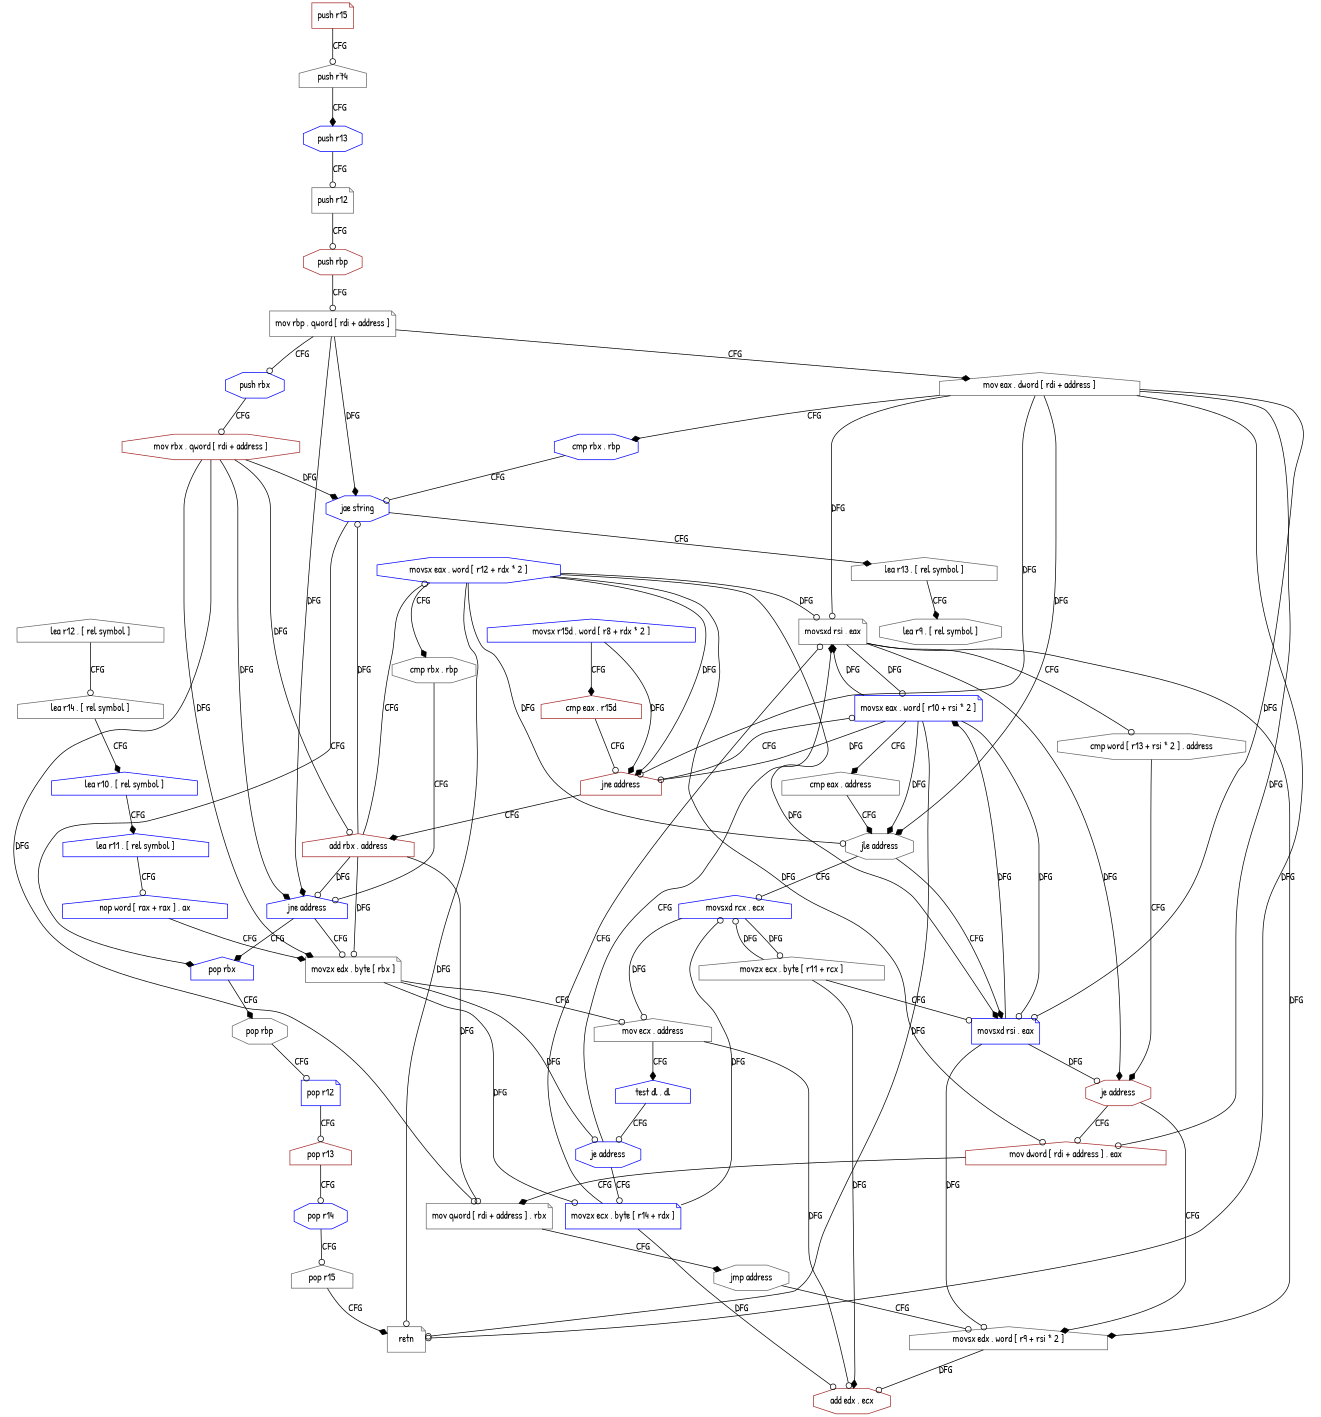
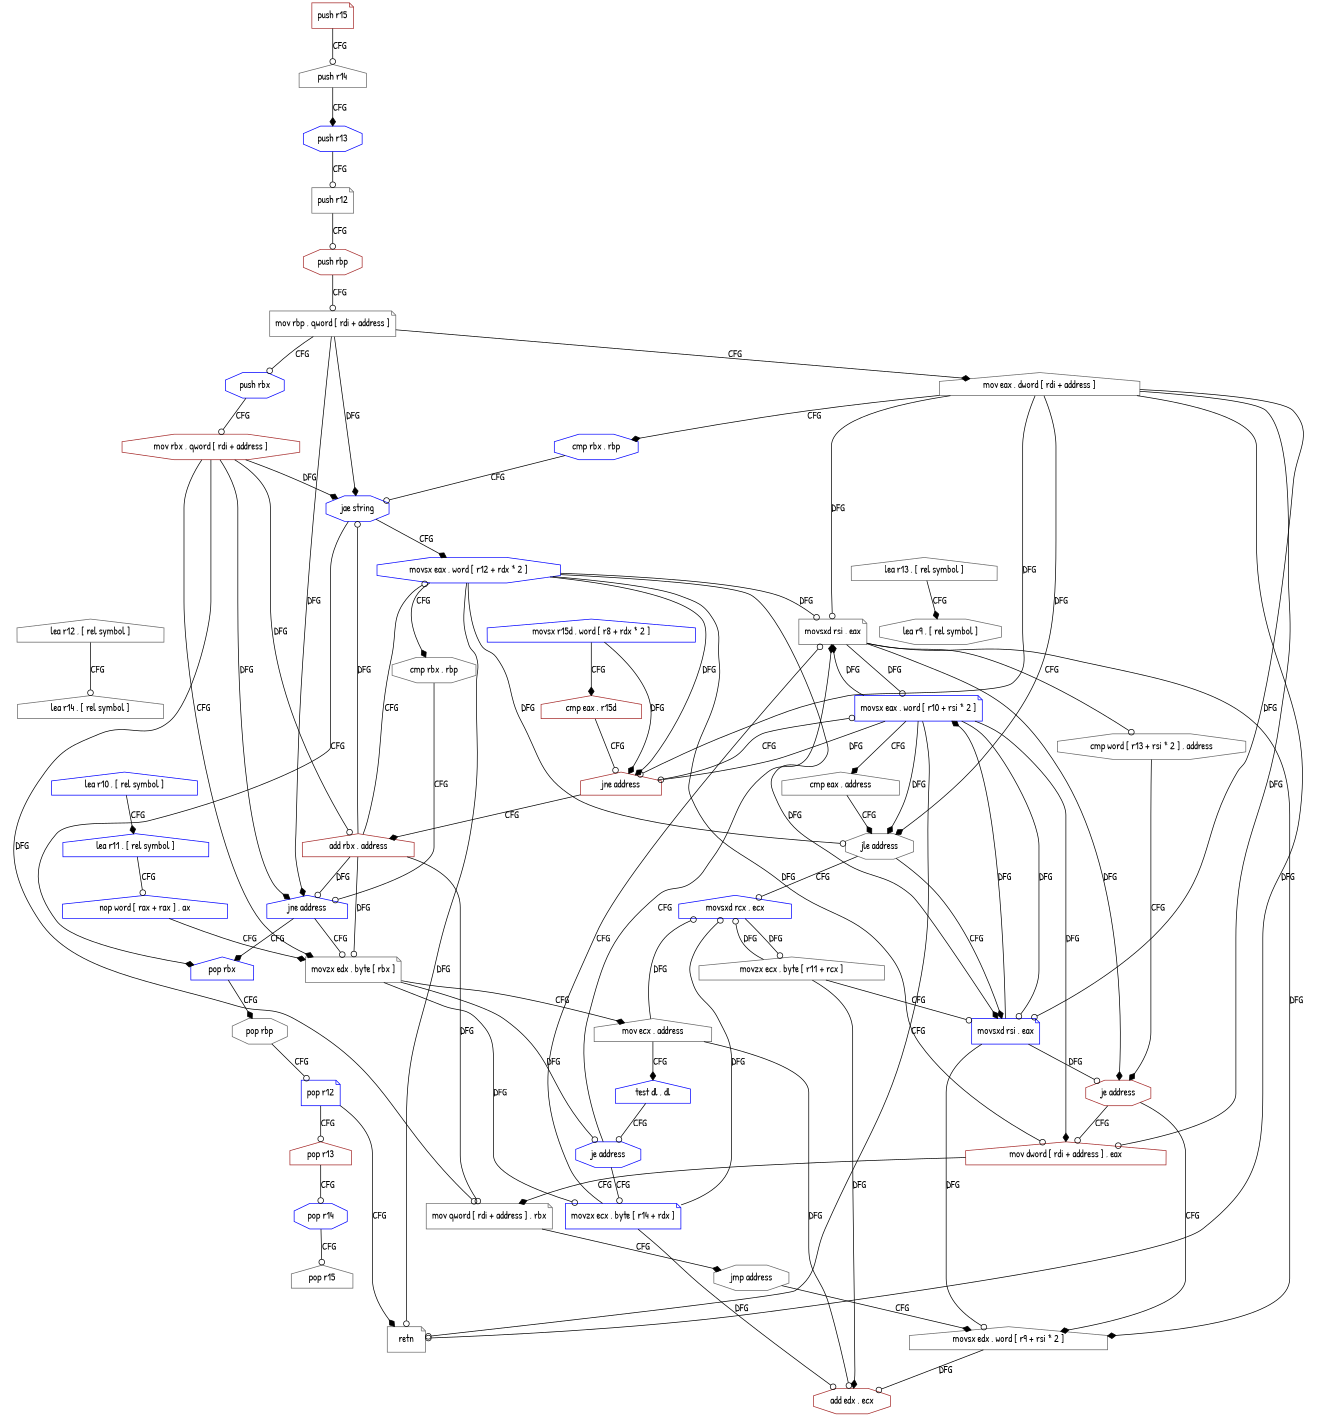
node "push r74": label "push r74" -> "push r14"
edge "jae string" -> "lea r13 , [ rel symbol ]": now "jae string" -> "movsx eax , word [ r12 + rdx * 2 ]"
edge "mov rbx , qword [ rdi + address ]" -> "movzx edx , byte [ rbx ]": label "DFG" -> "CFG"
edge "lea r14 , [ rel symbol ]" -> "lea r10 , [ rel symbol ]": removed, label "CFG"
edge "movsx eax , word [ r10 + rsi * 2 ]" -> "mov dword [ rdi + address ] , eax": added, label "DFG"
edge "movsxd rcx , ecx" -> "mov ecx , address": reversed
edge "movzx edx , byte [ rbx ]" -> "mov ecx , address": arrowhead odot -> diamond
edge "movsx eax , word [ r10 + rsi * 2 ]" -> "retn": label "DFG" -> "CFG"
edge "jmp address" -> "movsx edx , word [ r9 + rsi * 2 ]": arrowhead odot -> diamond
edge "pop r15" -> "retn": now "pop r12" -> "retn"
